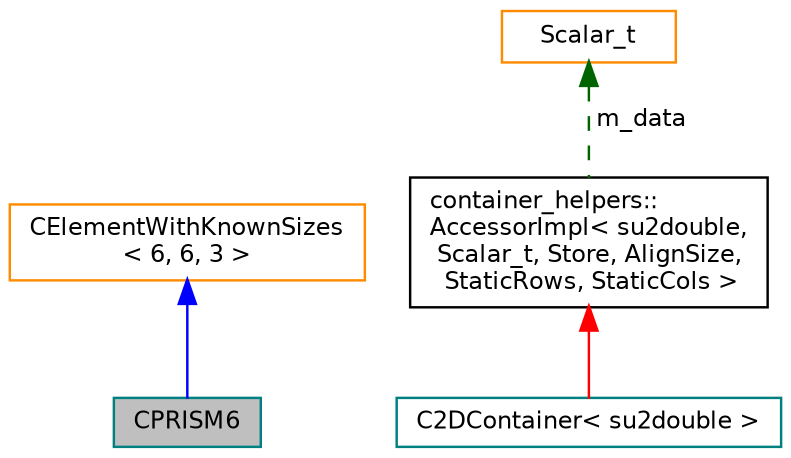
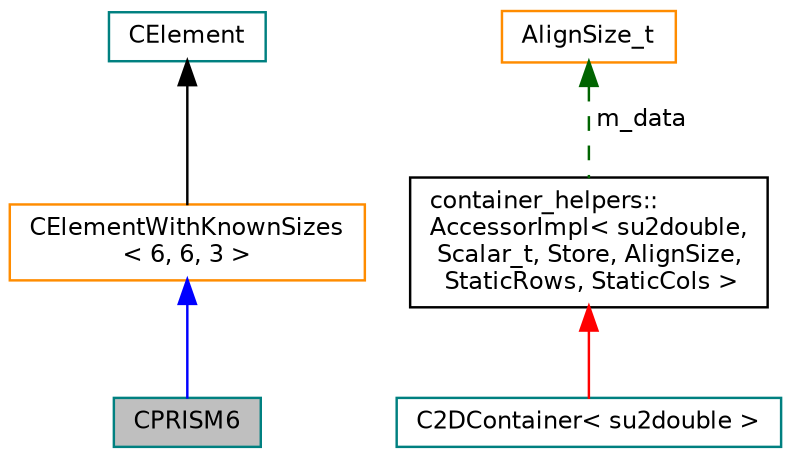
node "CElement": added
node "Scalar_t": label "Scalar_t" -> "AlignSize_t"
